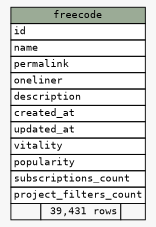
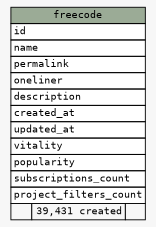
node "freecode": text "39,431 rows" -> "39,431 created"
